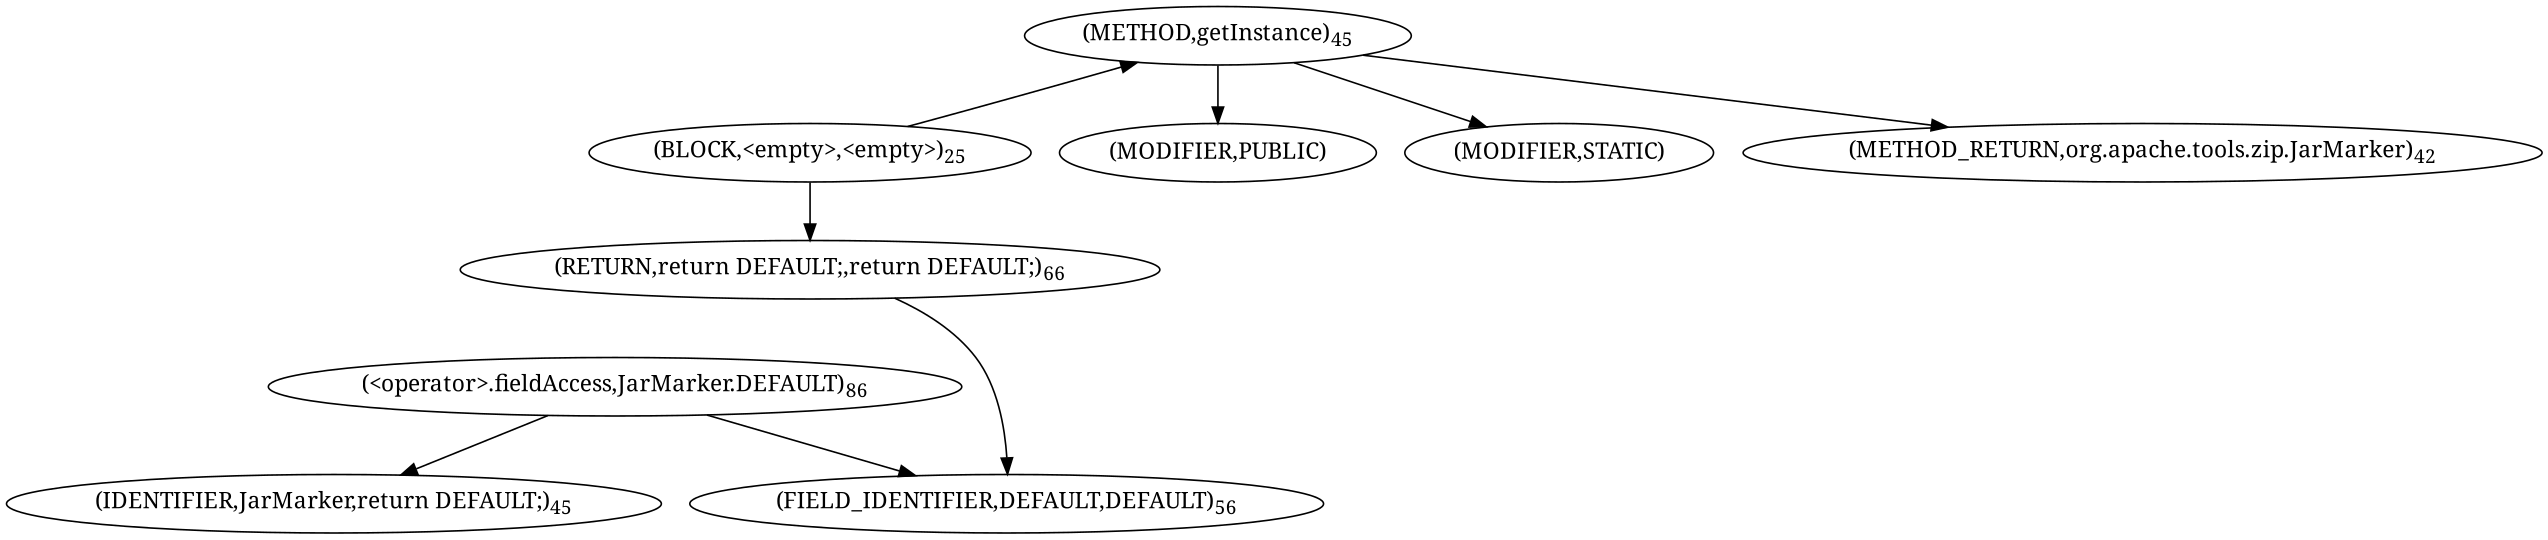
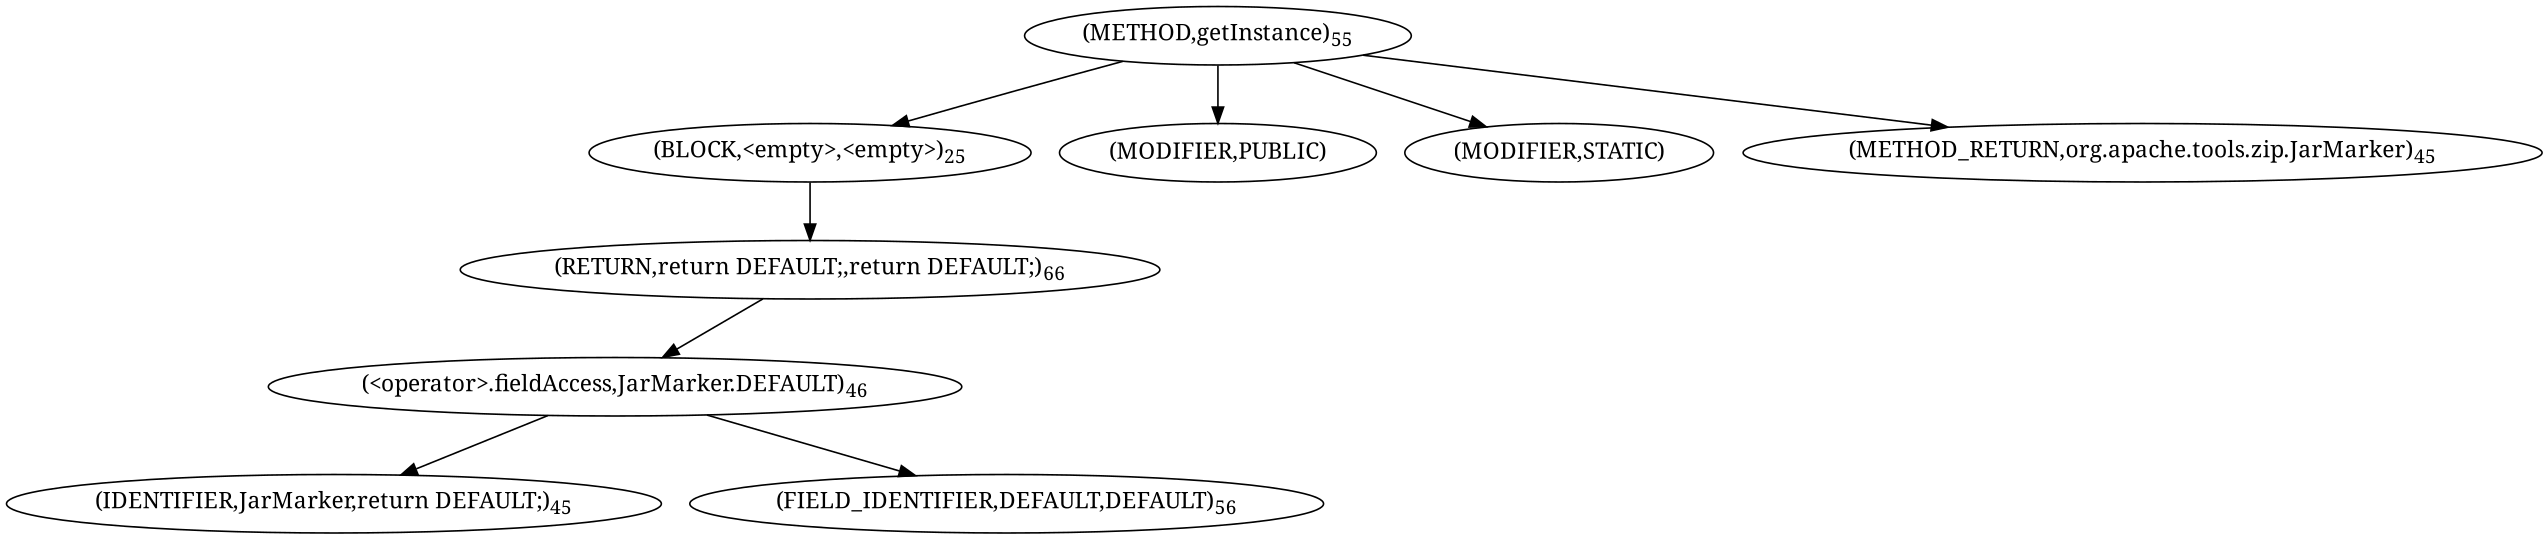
node "(METHOD,getInstance)": text "45" -> "55"
edge "(BLOCK,<empty>,<empty>)" -> "(METHOD,getInstance)": reversed
node "(METHOD_RETURN,org.apache.tools.zip.JarMarker)": text "42" -> "45"
edge "(RETURN,return DEFAULT;,return DEFAULT;)" -> "(FIELD_IDENTIFIER,DEFAULT,DEFAULT)": now "(RETURN,return DEFAULT;,return DEFAULT;)" -> "(<operator>.fieldAccess,JarMarker.DEFAULT)"
node "(<operator>.fieldAccess,JarMarker.DEFAULT)": text "86" -> "46"
